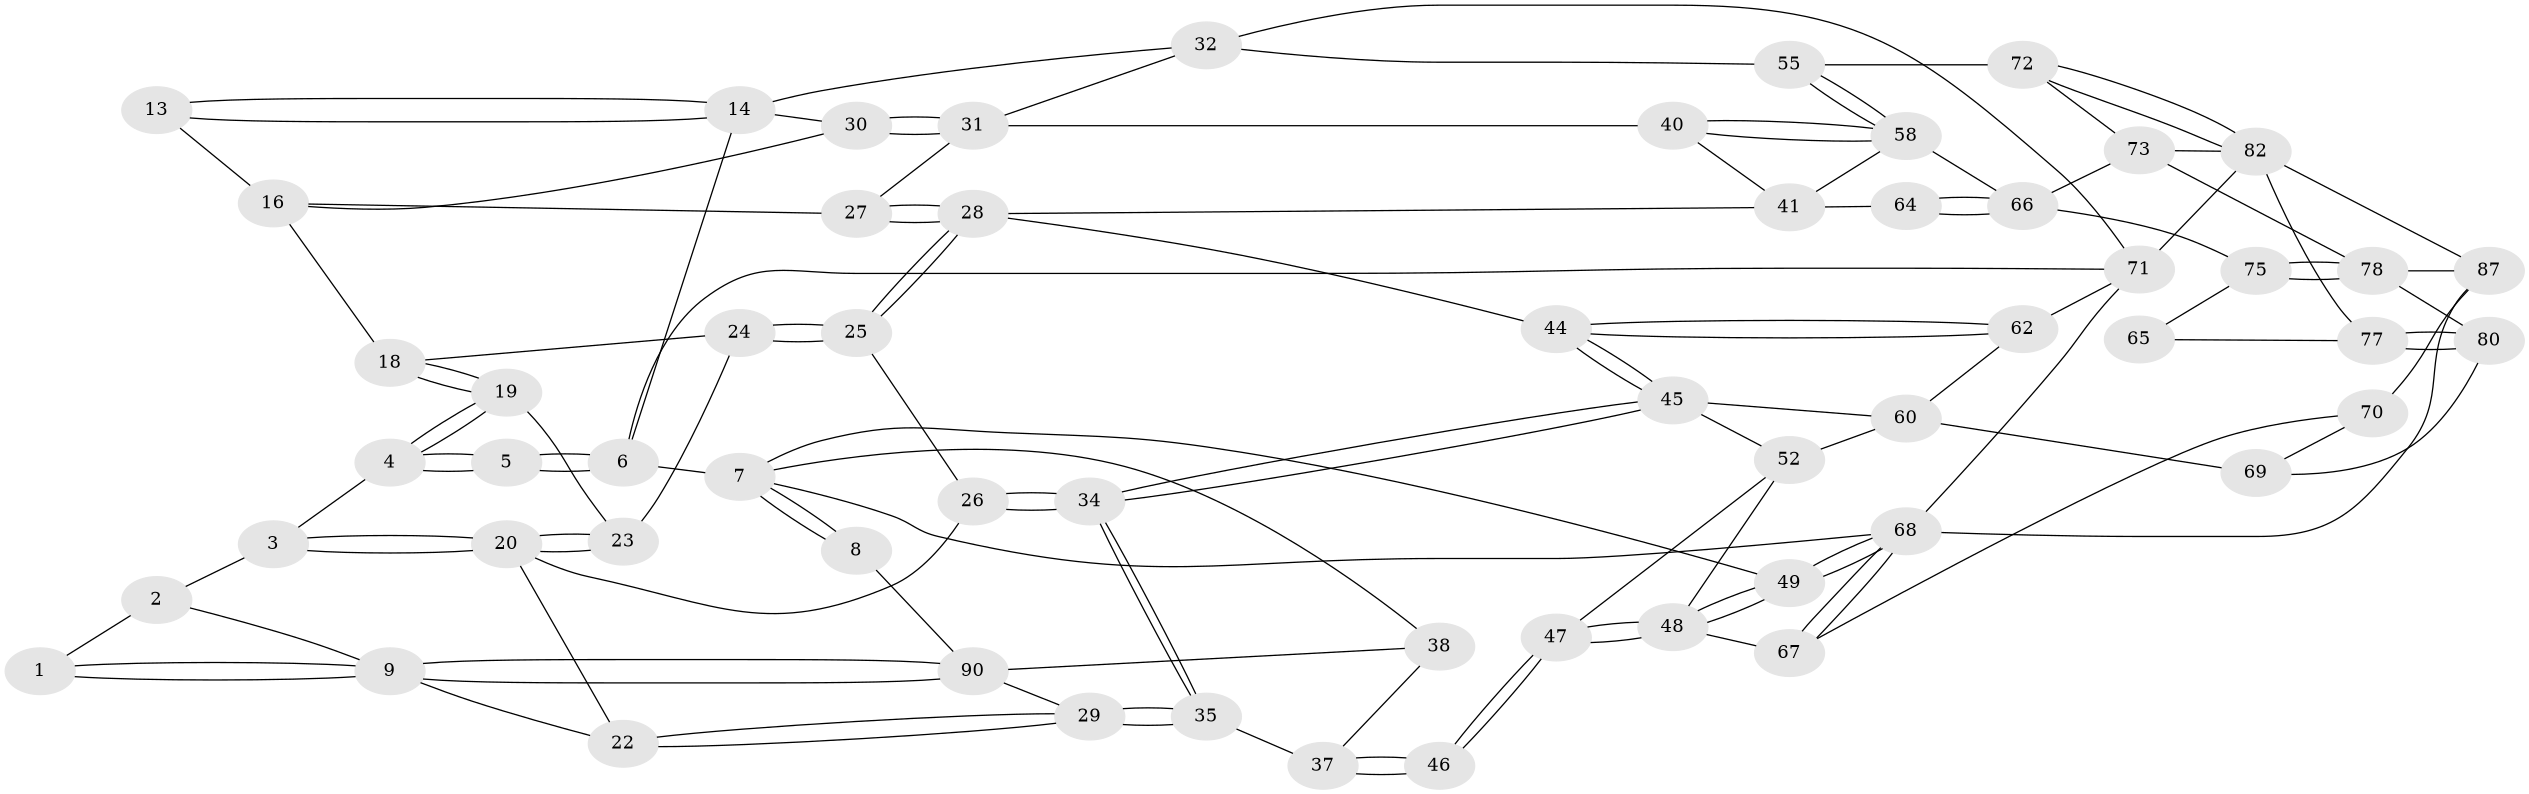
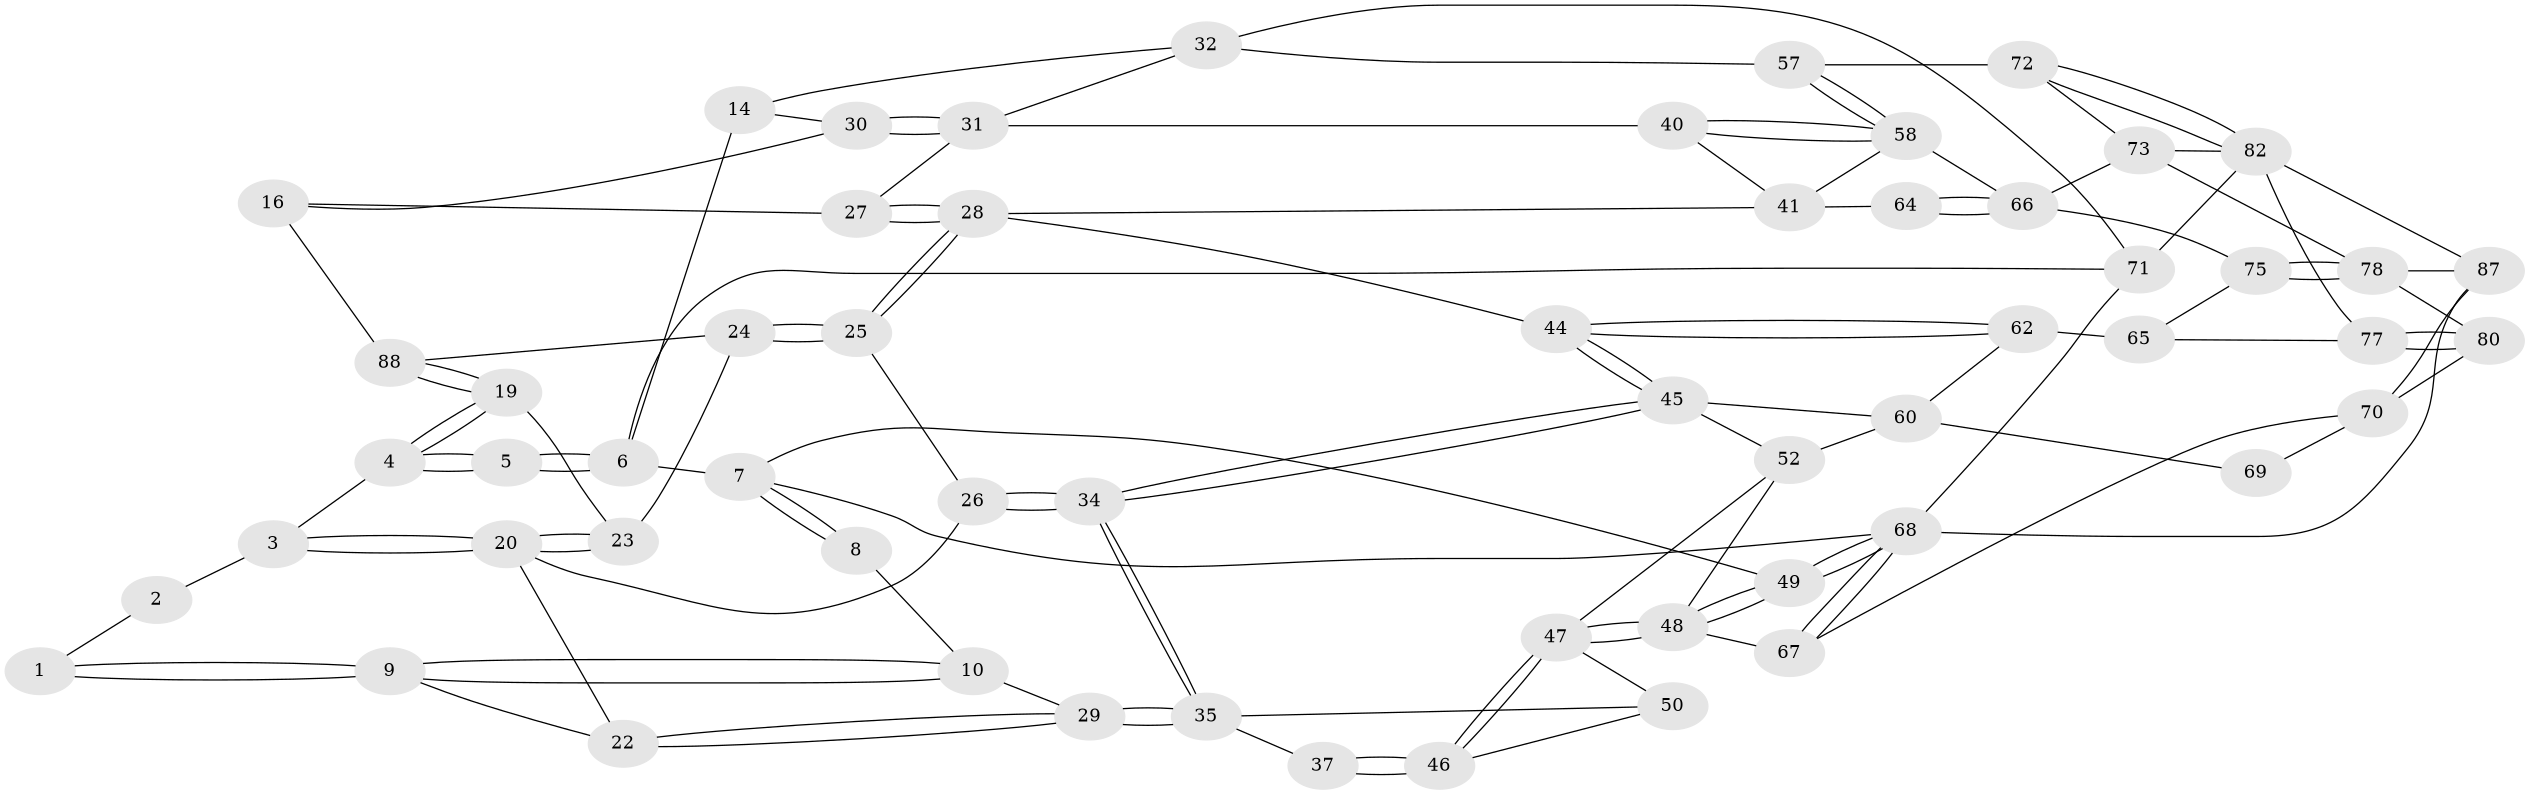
node "55": label "55" -> "57"
node "13": removed
edge "71" -- "62": now "65" -- "62"
node "18": label "18" -> "88"
edge "80" -- "69": now "80" -- "70"
edge "2" -- "9": removed
node "38": removed
node "90": label "90" -> "10"
node "50": added
